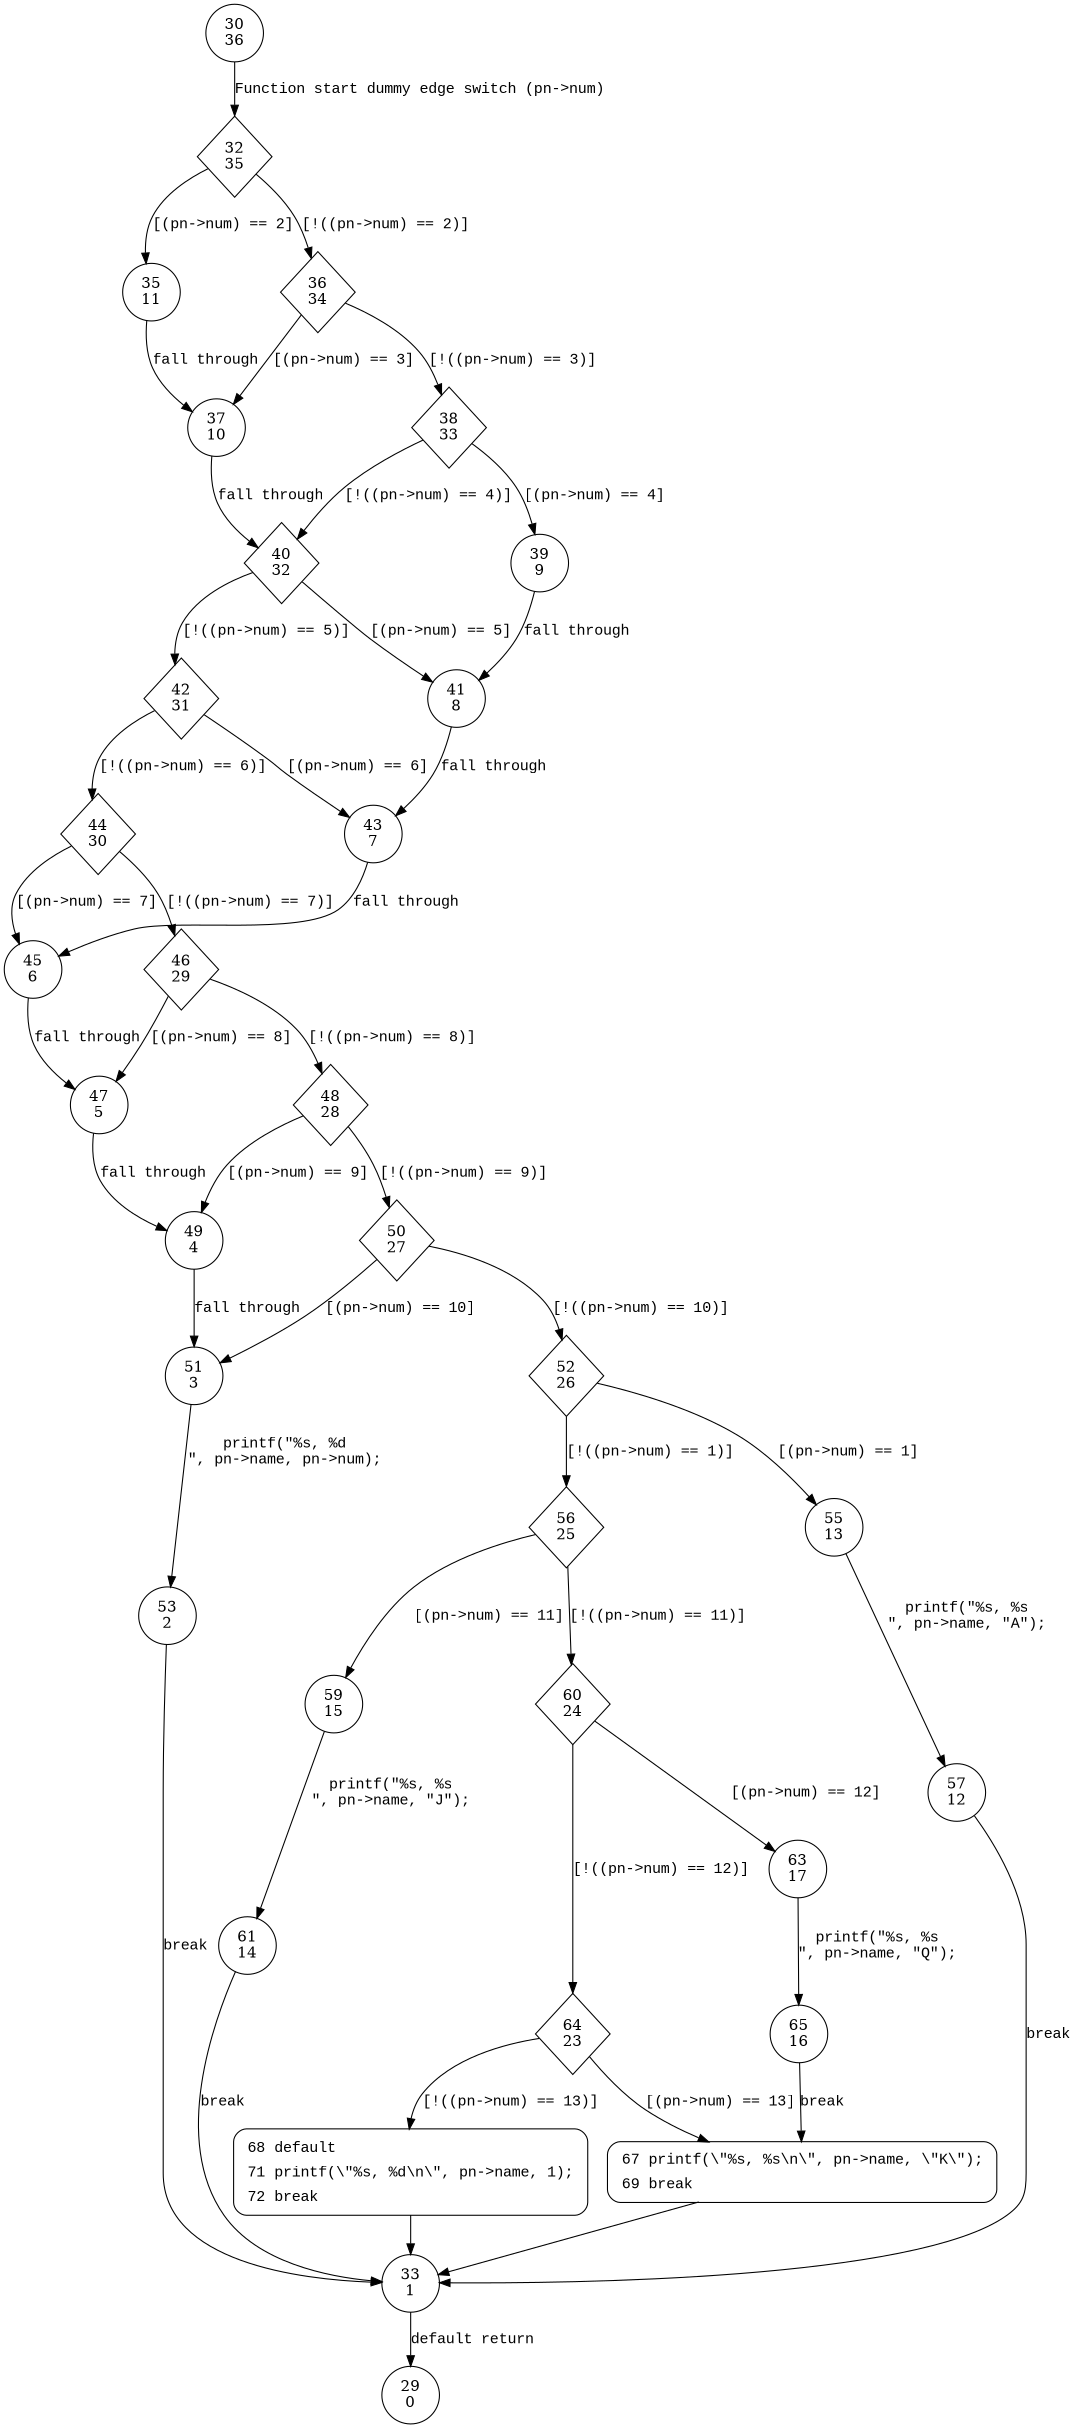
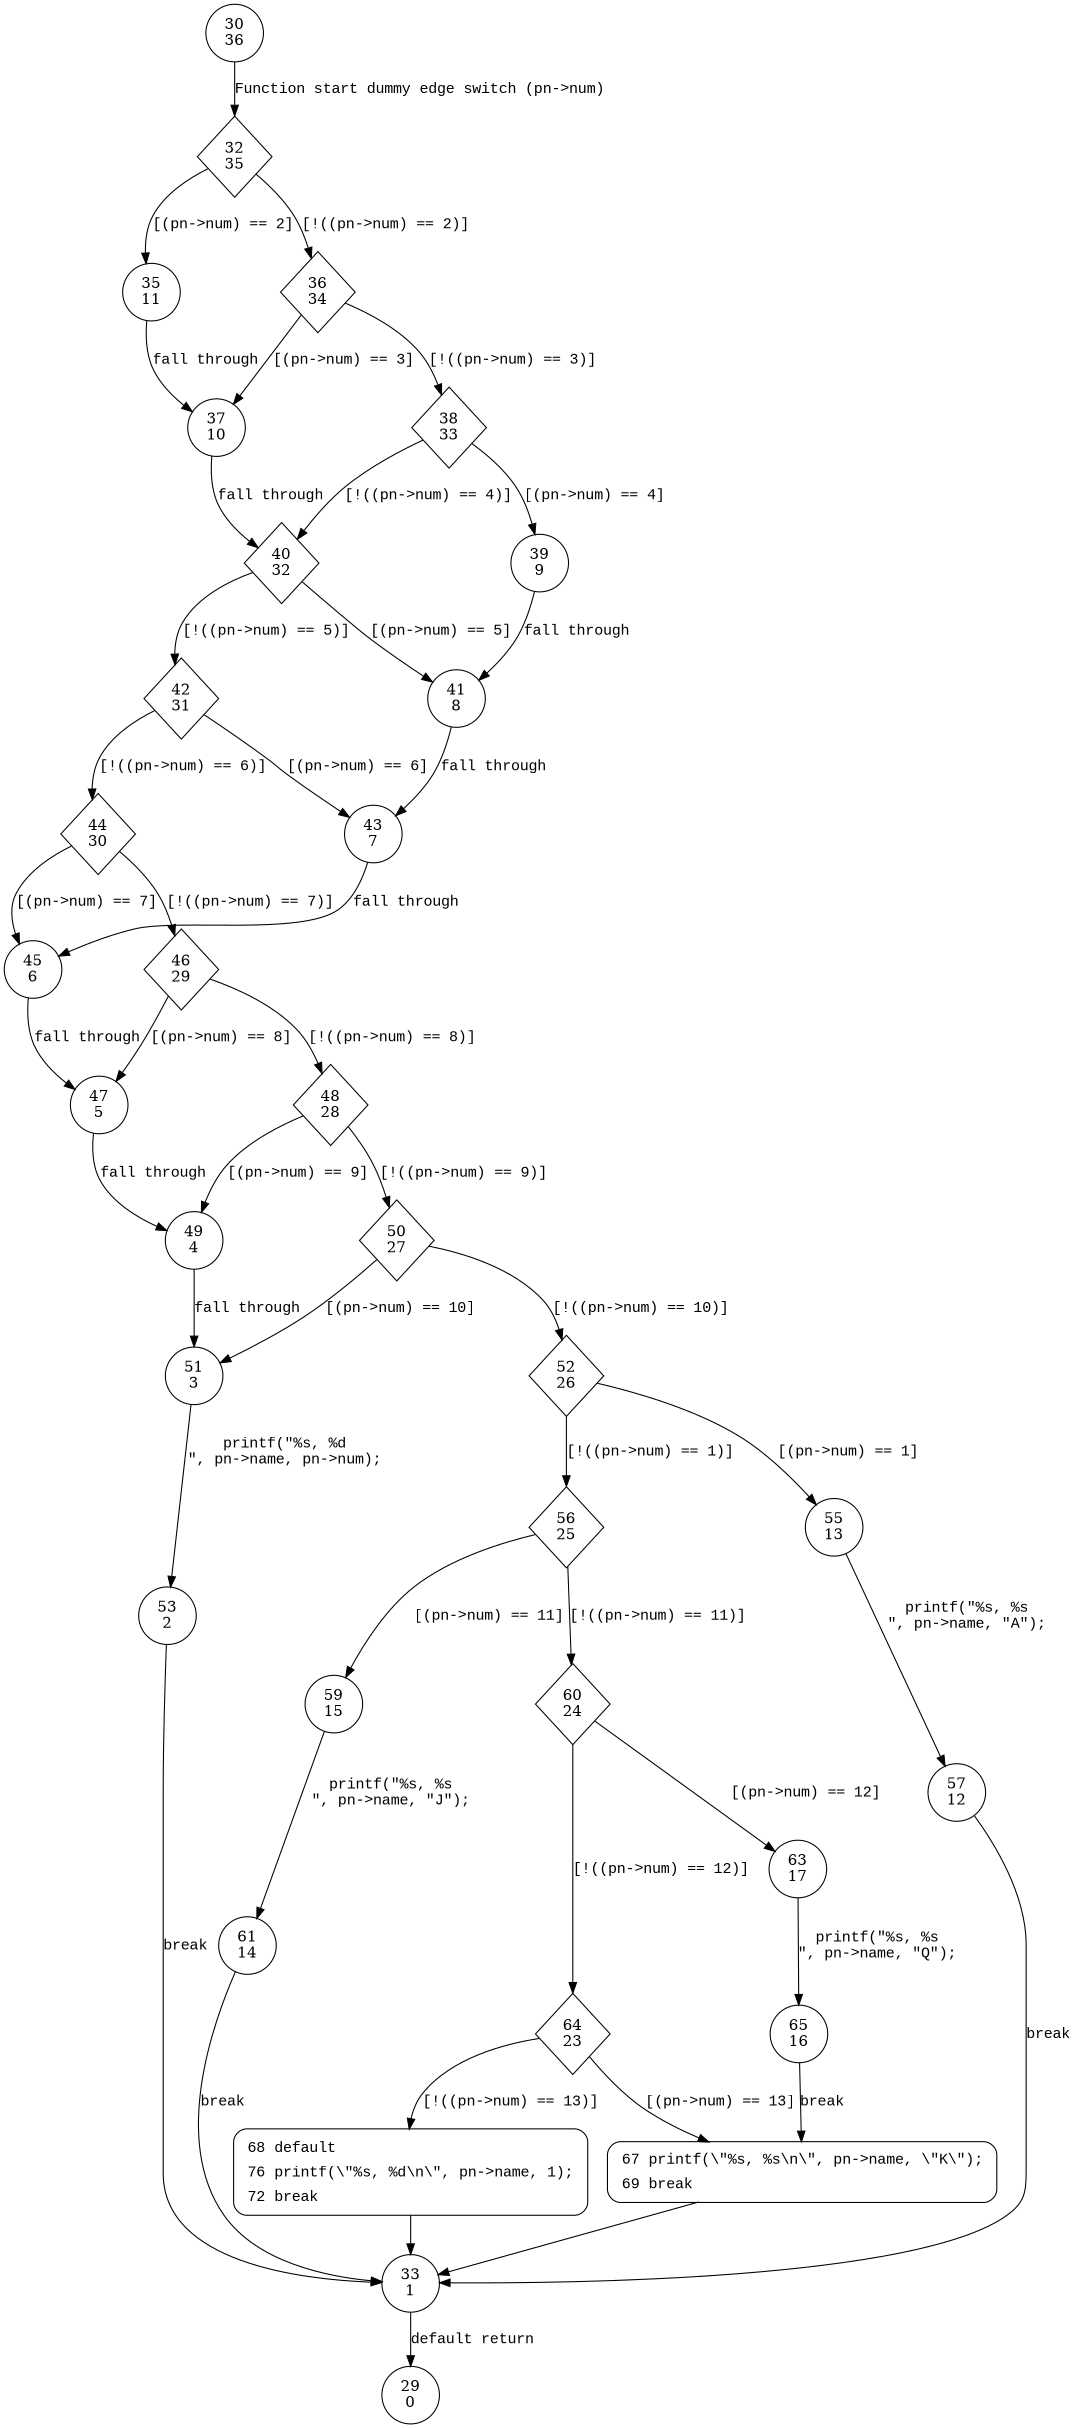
node "68": text "71" -> "76"
